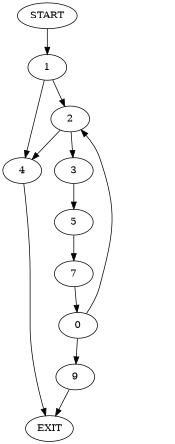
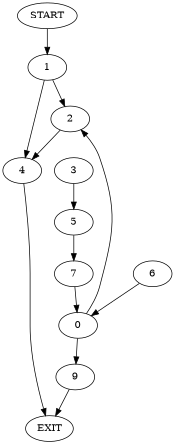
edge "2" -> "3": removed
node "6": added
